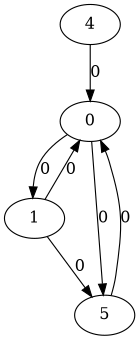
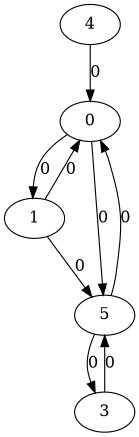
node "3": added
